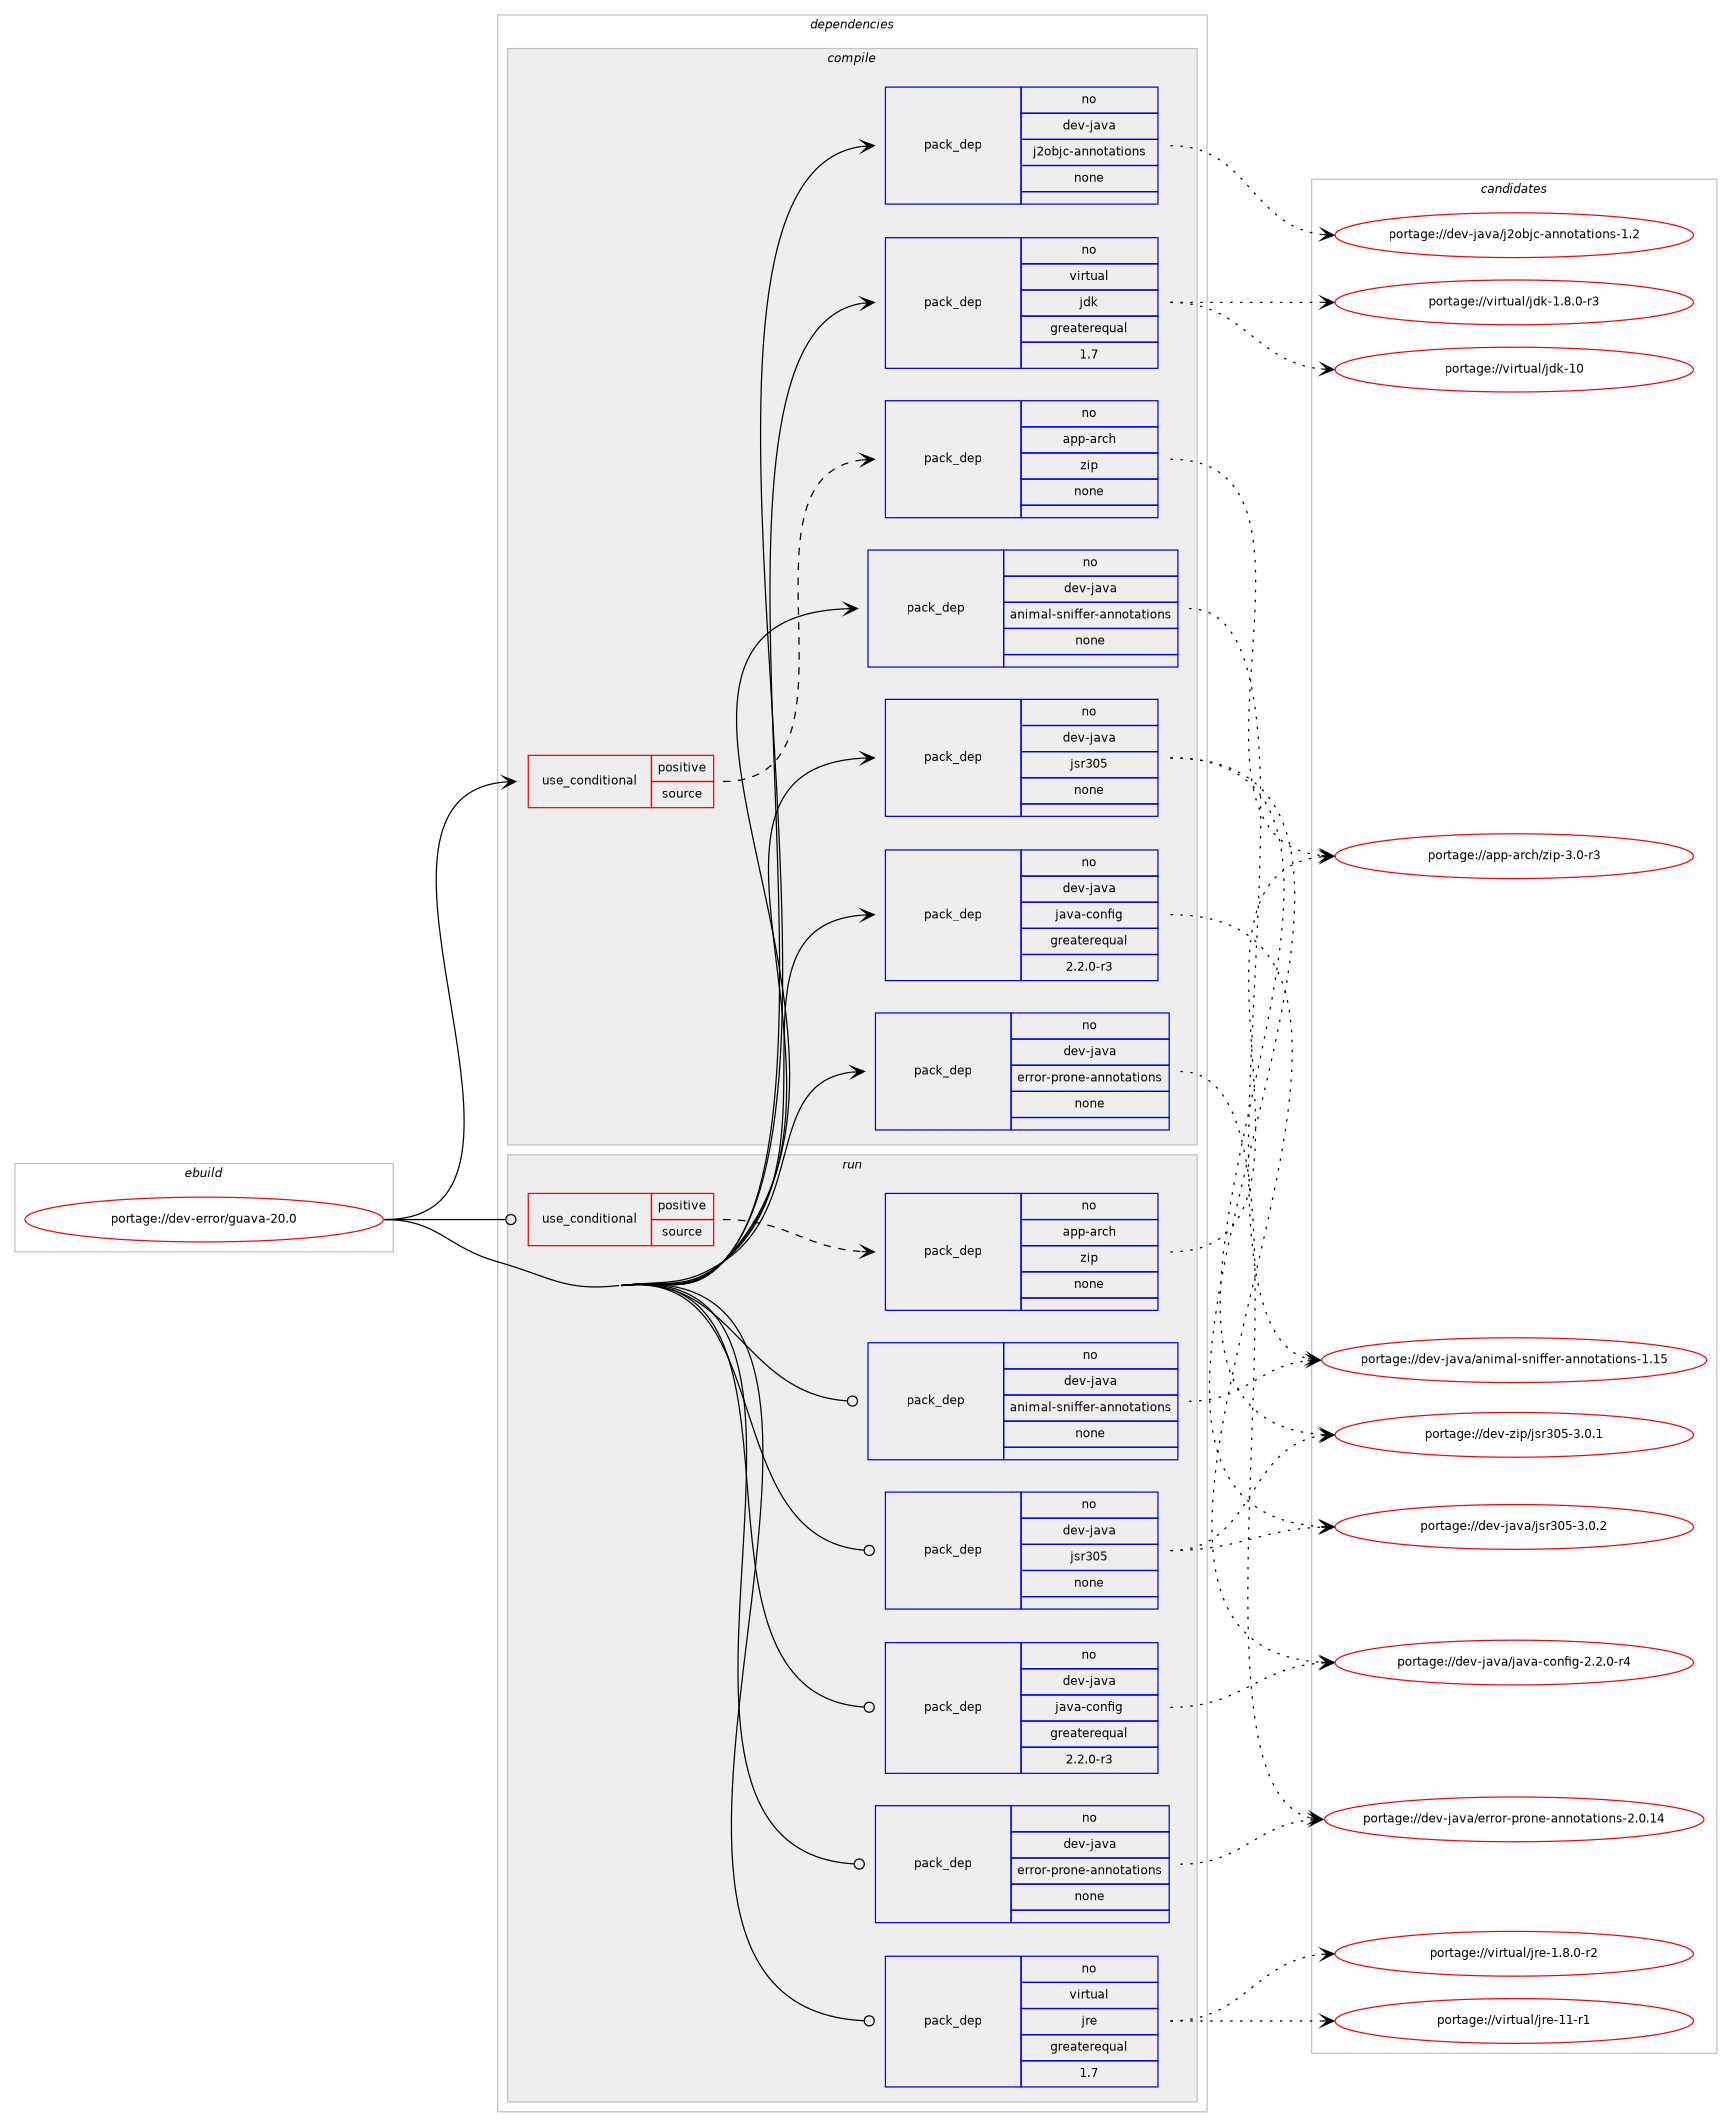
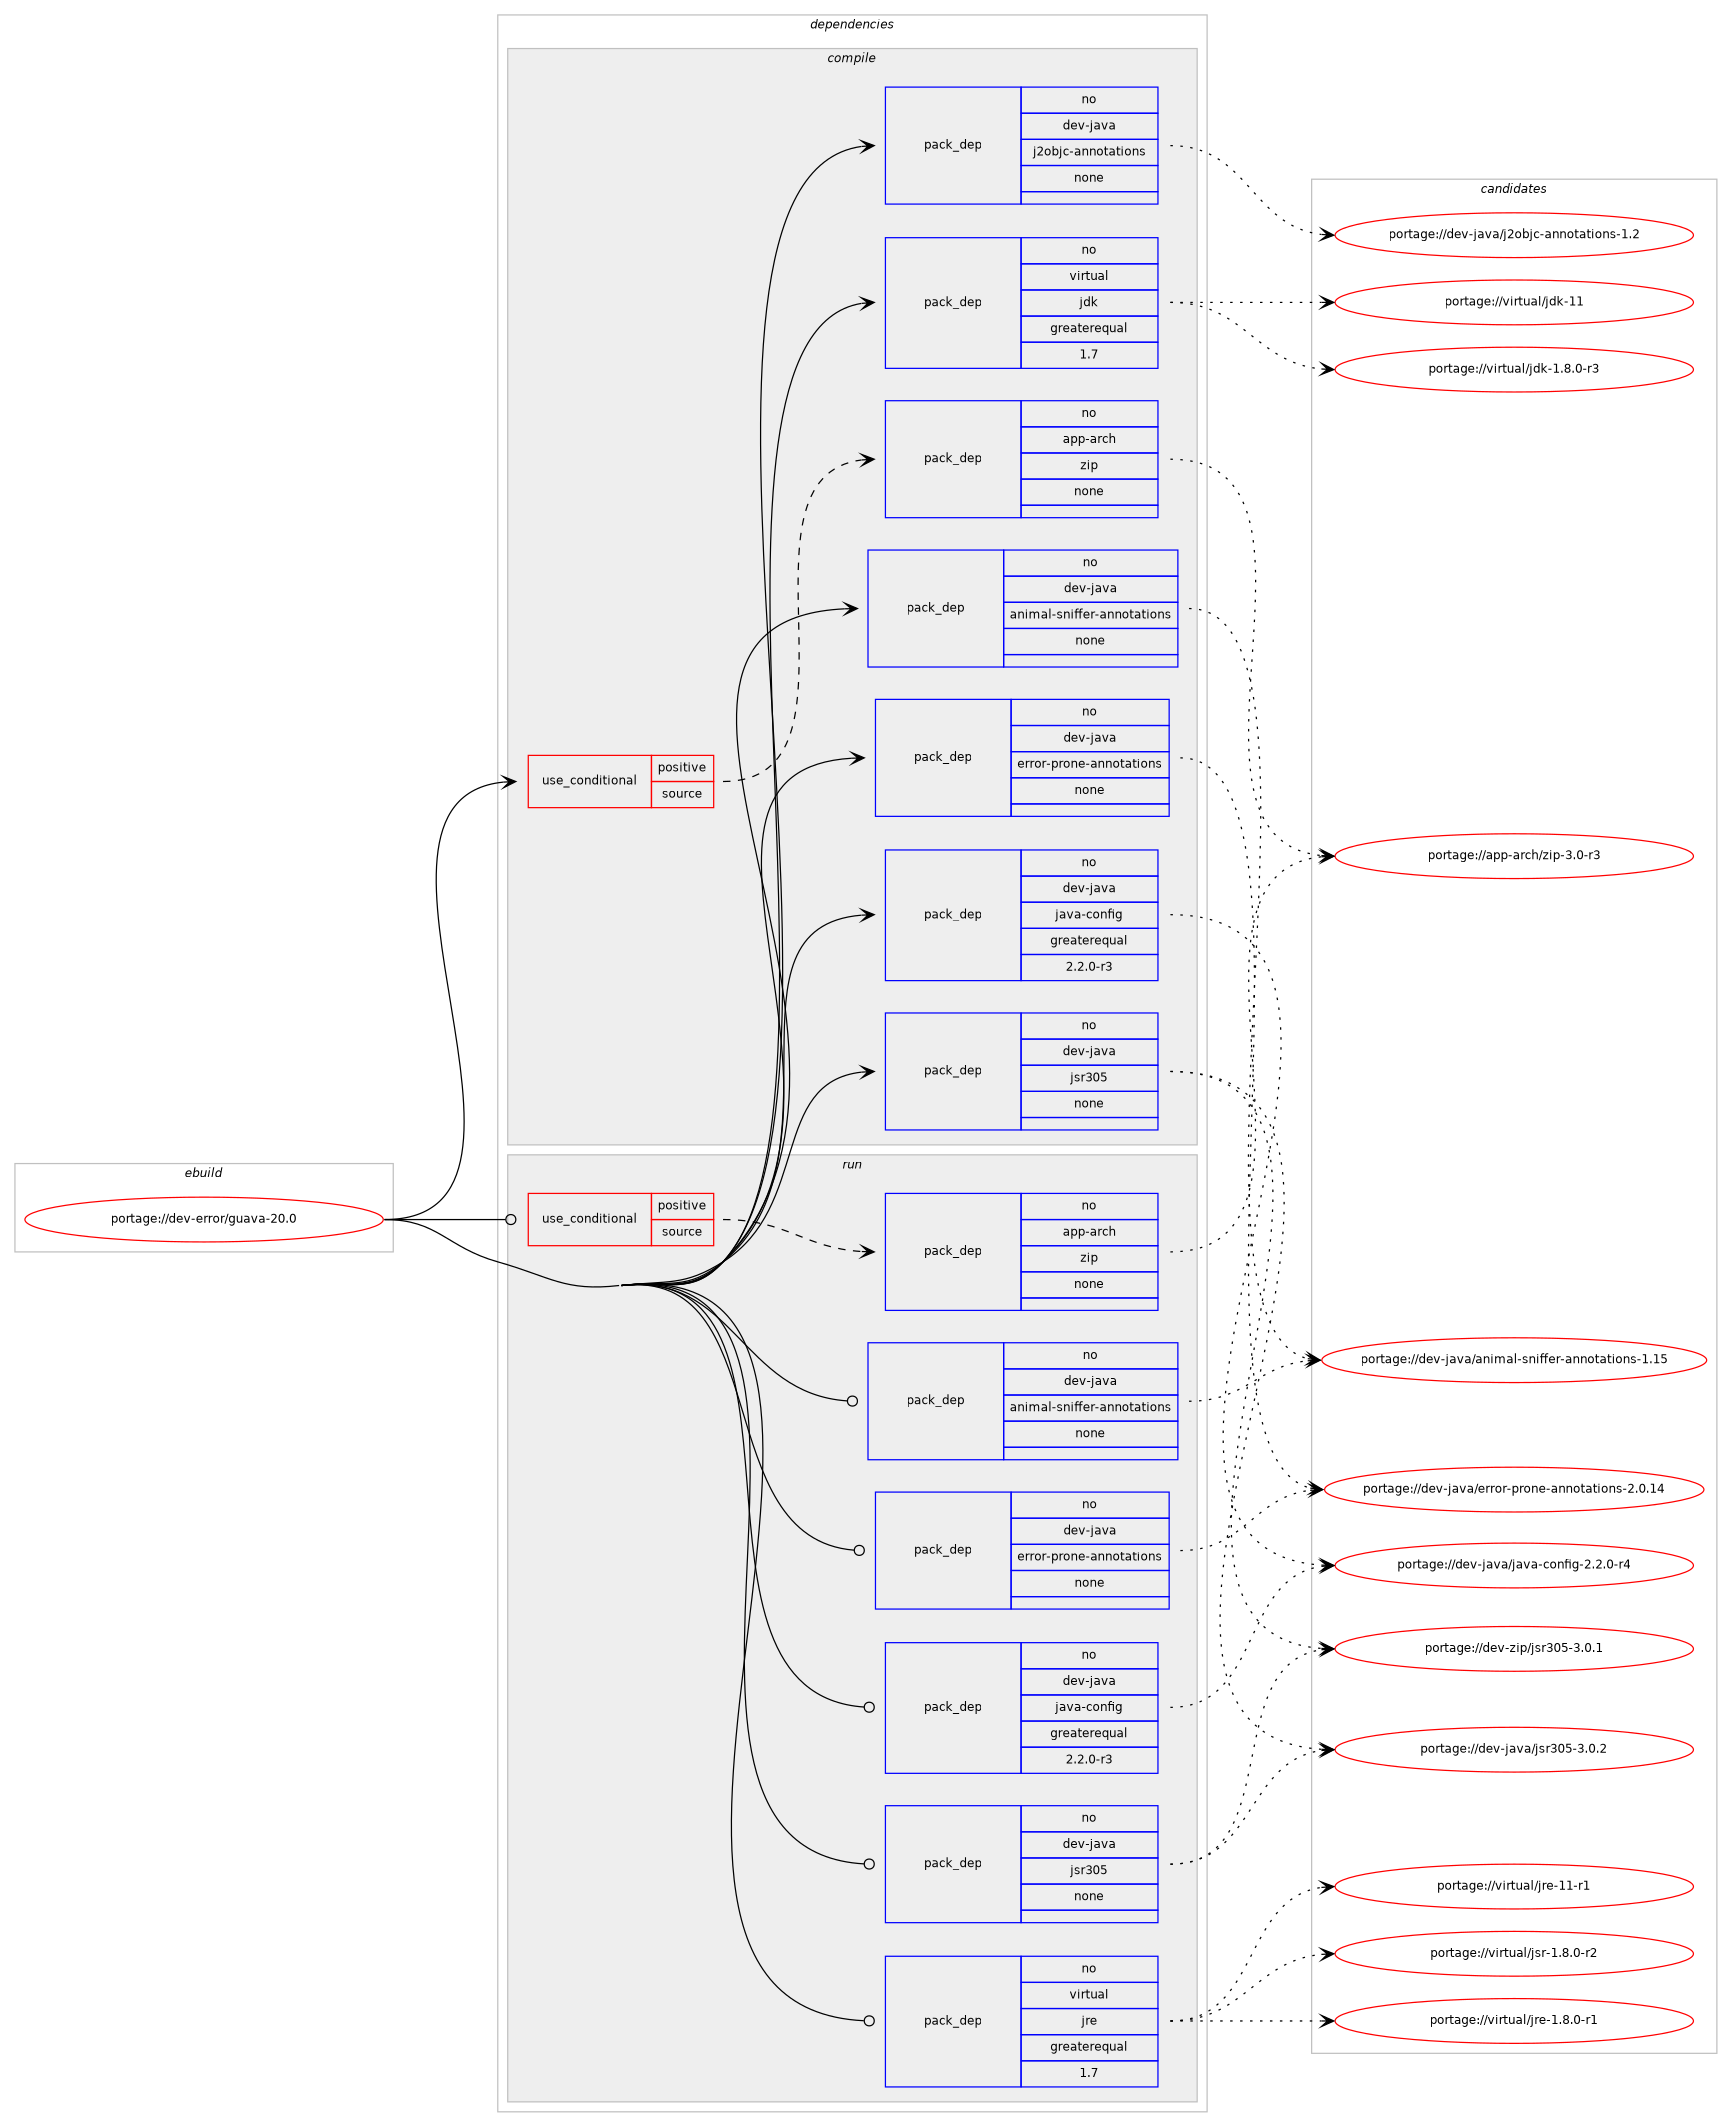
node "portage://virtual/jdk-10": label "portage://virtual/jdk-10" -> "portage://virtual/jdk-11"
node "portage://virtual/jre-1.8.0-r2": label "portage://virtual/jre-1.8.0-r2" -> "portage://virtual/jsr-1.8.0-r2"
node "portage://virtual/jre-1.8.0-r1": added
